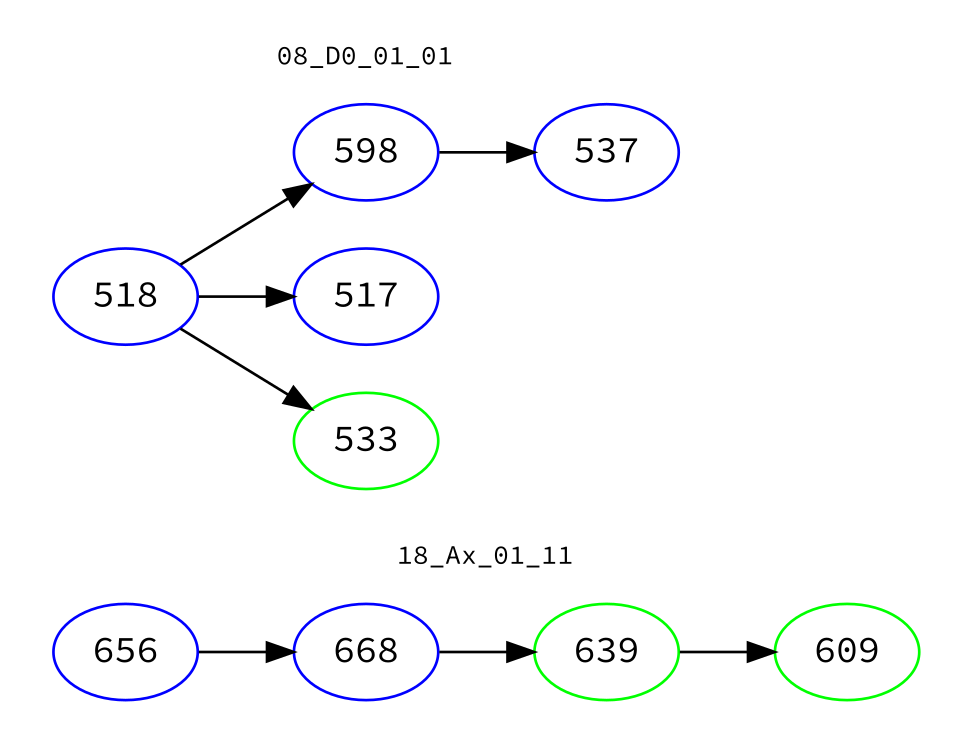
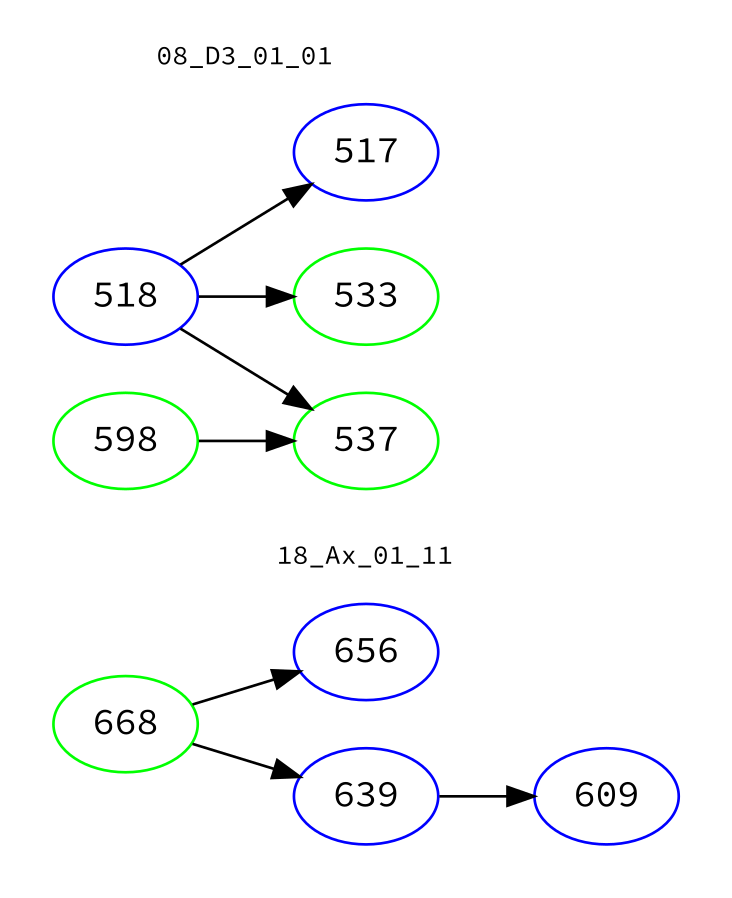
cluster "08_D0_01_01": label "08_D0_01_01" -> "08_D3_01_01"
node "598": color blue -> green
node "537": color blue -> green
edge "518" -> "598": now "518" -> "537"
edge "656" -> "668": reversed
node "668": color blue -> green
node "639": color green -> blue
node "609": color green -> blue
